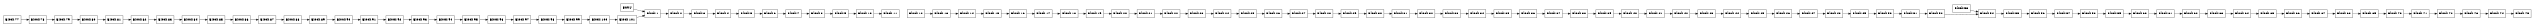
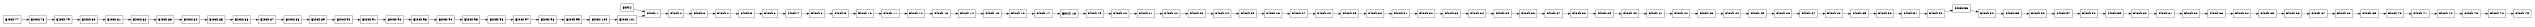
edge "Block 11" -> "Block 12": added
node "Block 18": label "Block 18" -> "Entry 18"
edge "Block 52" -> "Block 54": now "Block 52" -> "Block 53"
